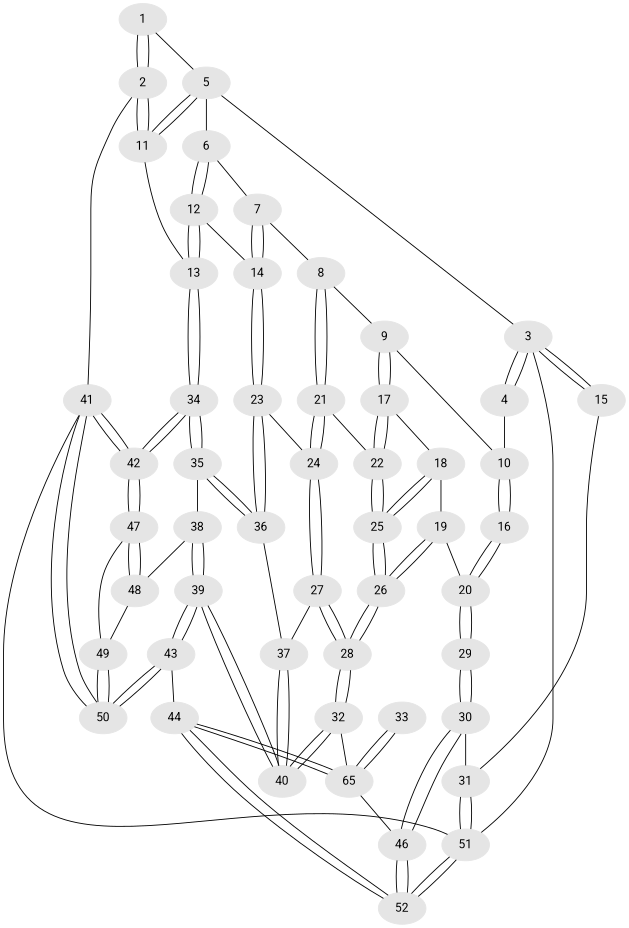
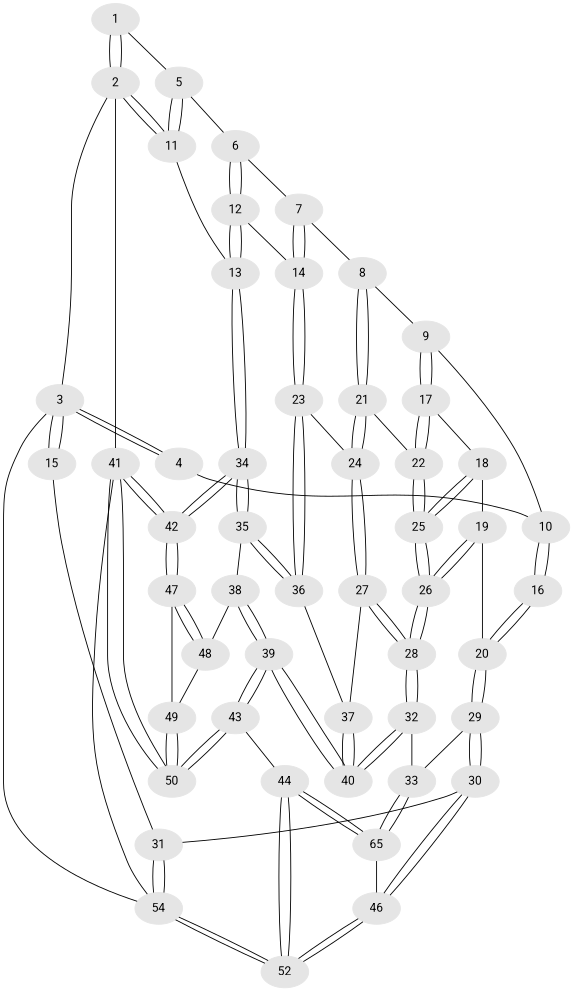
edge "5" -- "3": now "2" -- "3"
edge "32" -- "65": now "32" -- "33"
edge "29" -- "33": added
node "51": label "51" -> "54"
